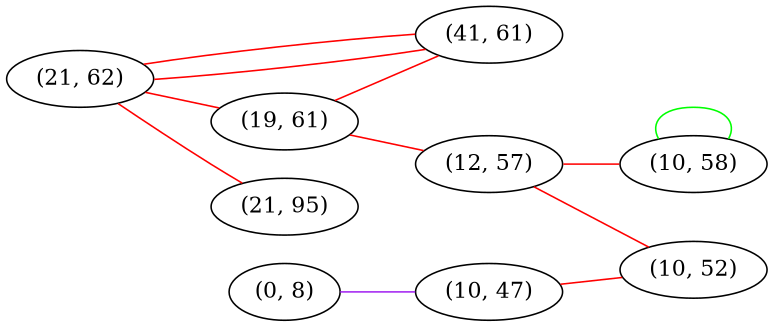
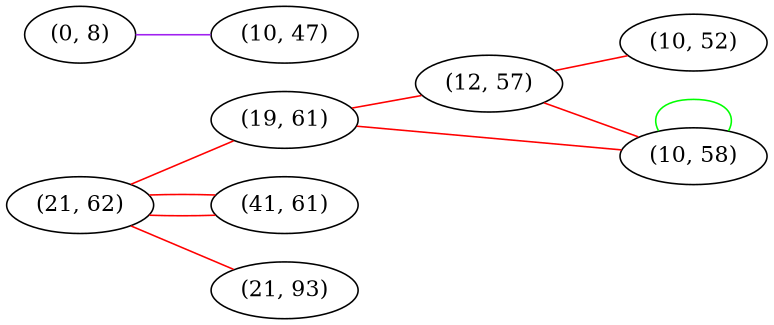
edge "(41, 61)" -- "(19, 61)": now "(10, 58)" -- "(19, 61)"
node "(21, 95)": label "(21, 95)" -> "(21, 93)"
edge "(10, 52)" -- "(10, 47)": removed
